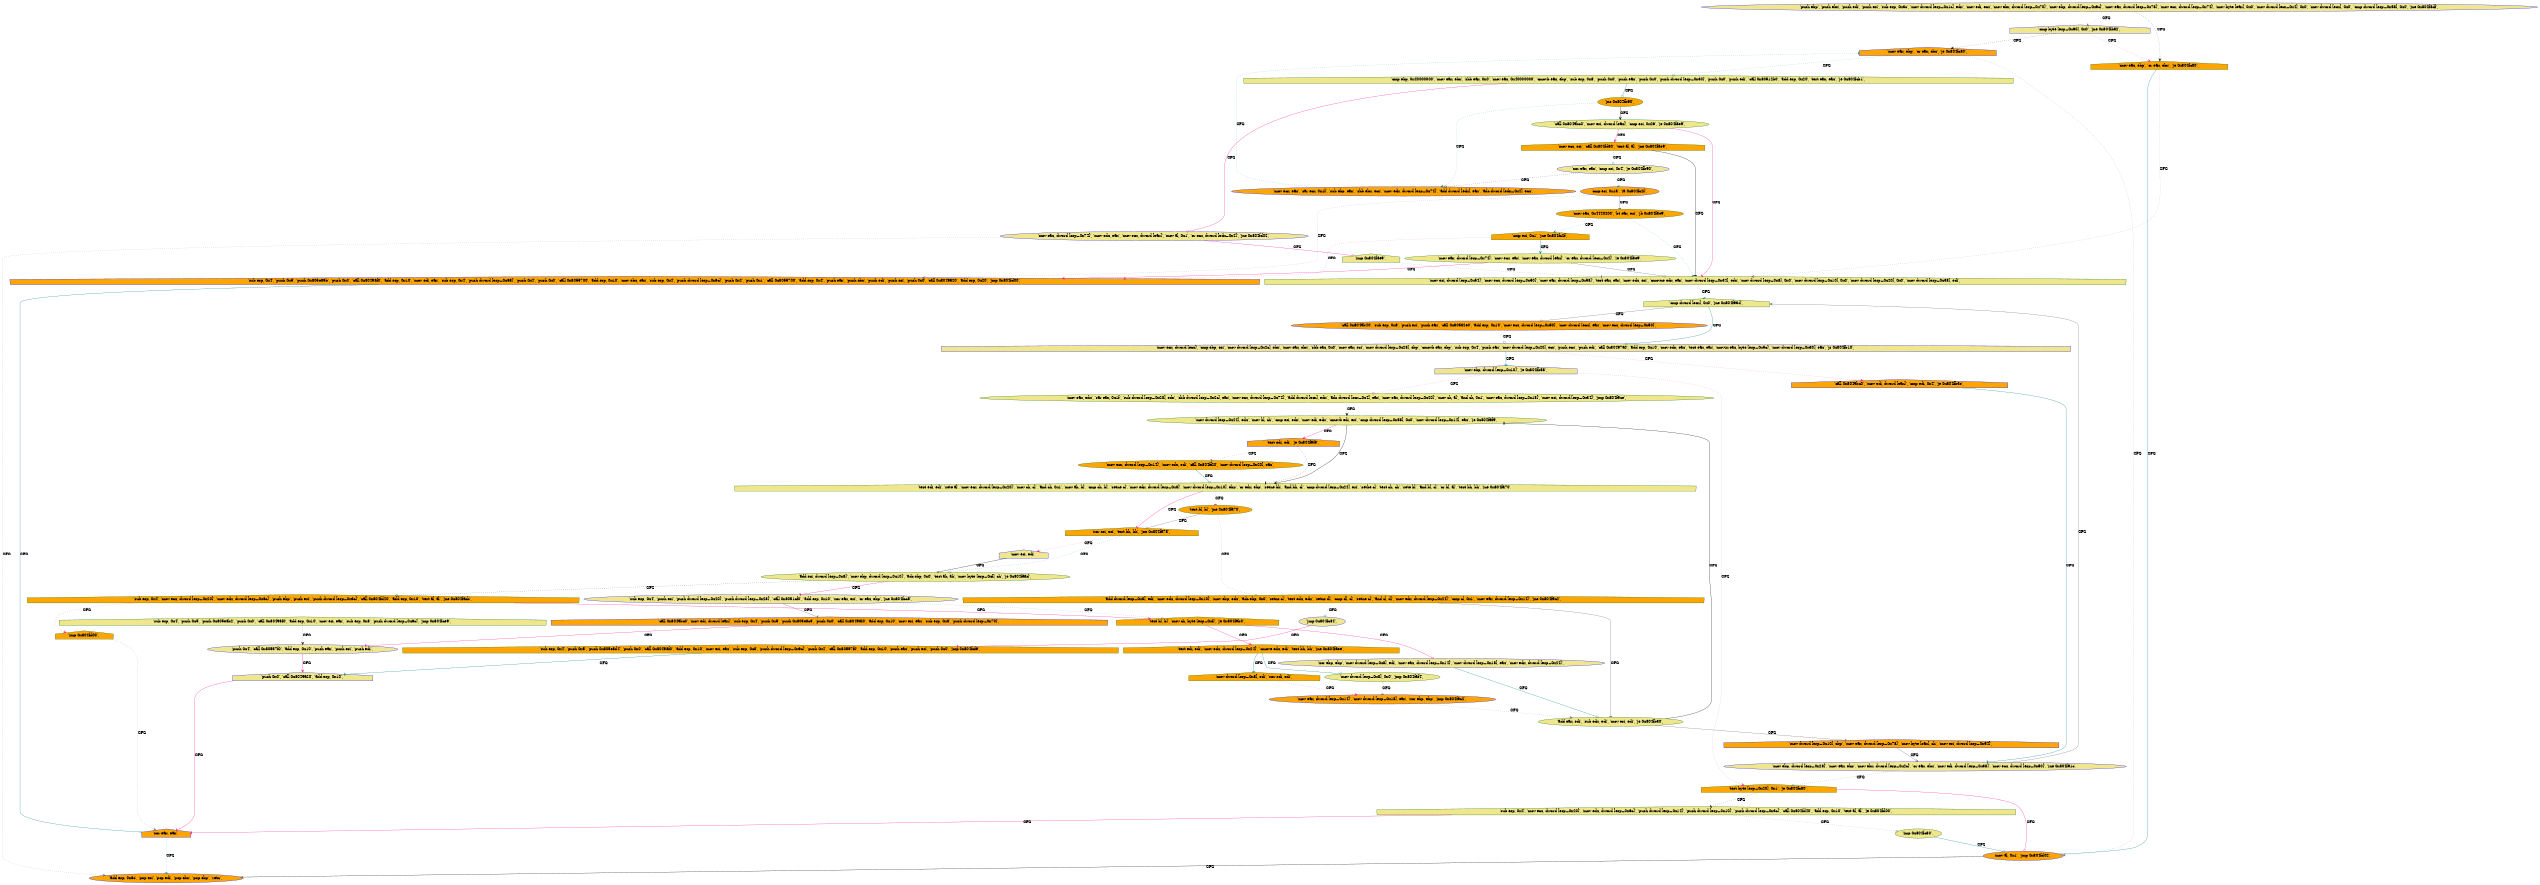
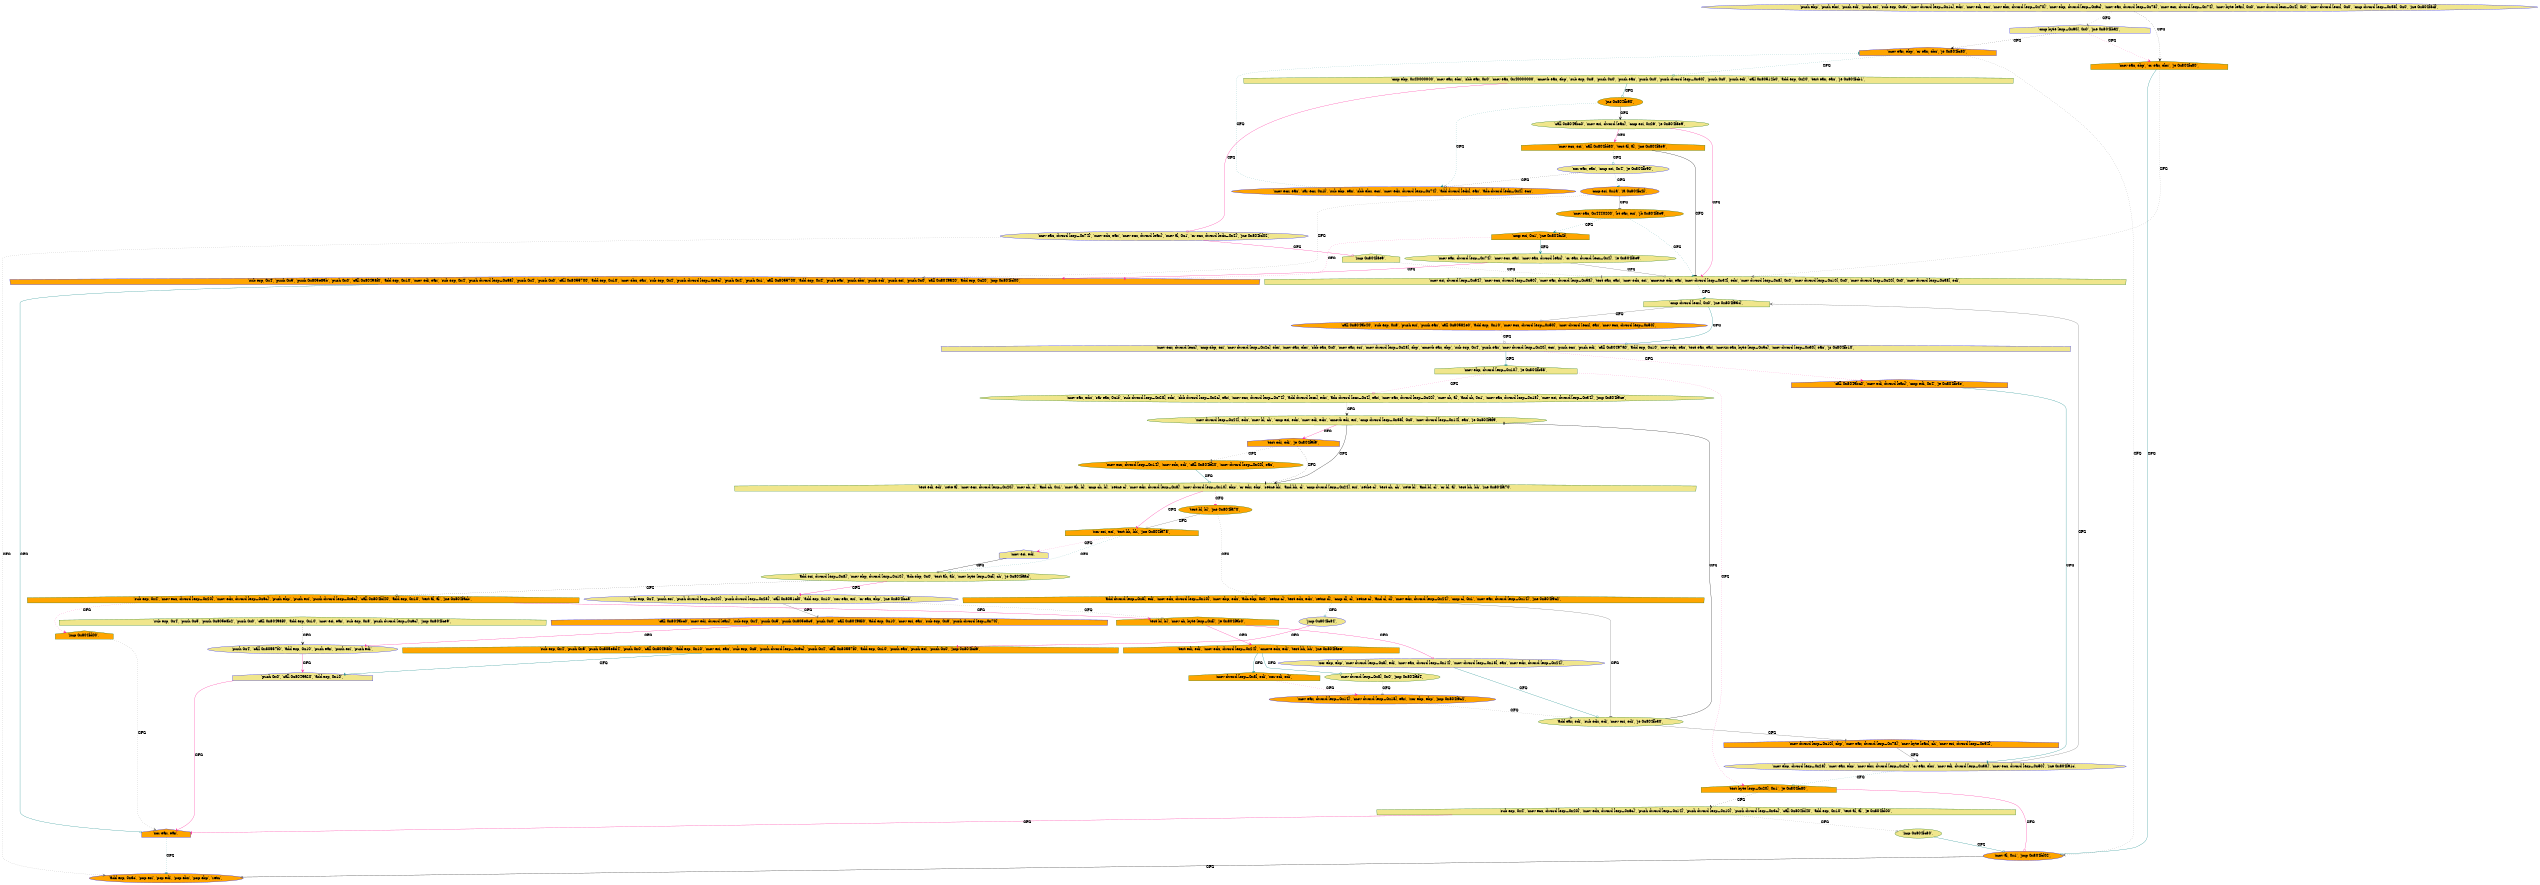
node "'mov ebp, dword [esp+0x10]', 'je 0x804fb58',": color blue -> darkgreen
